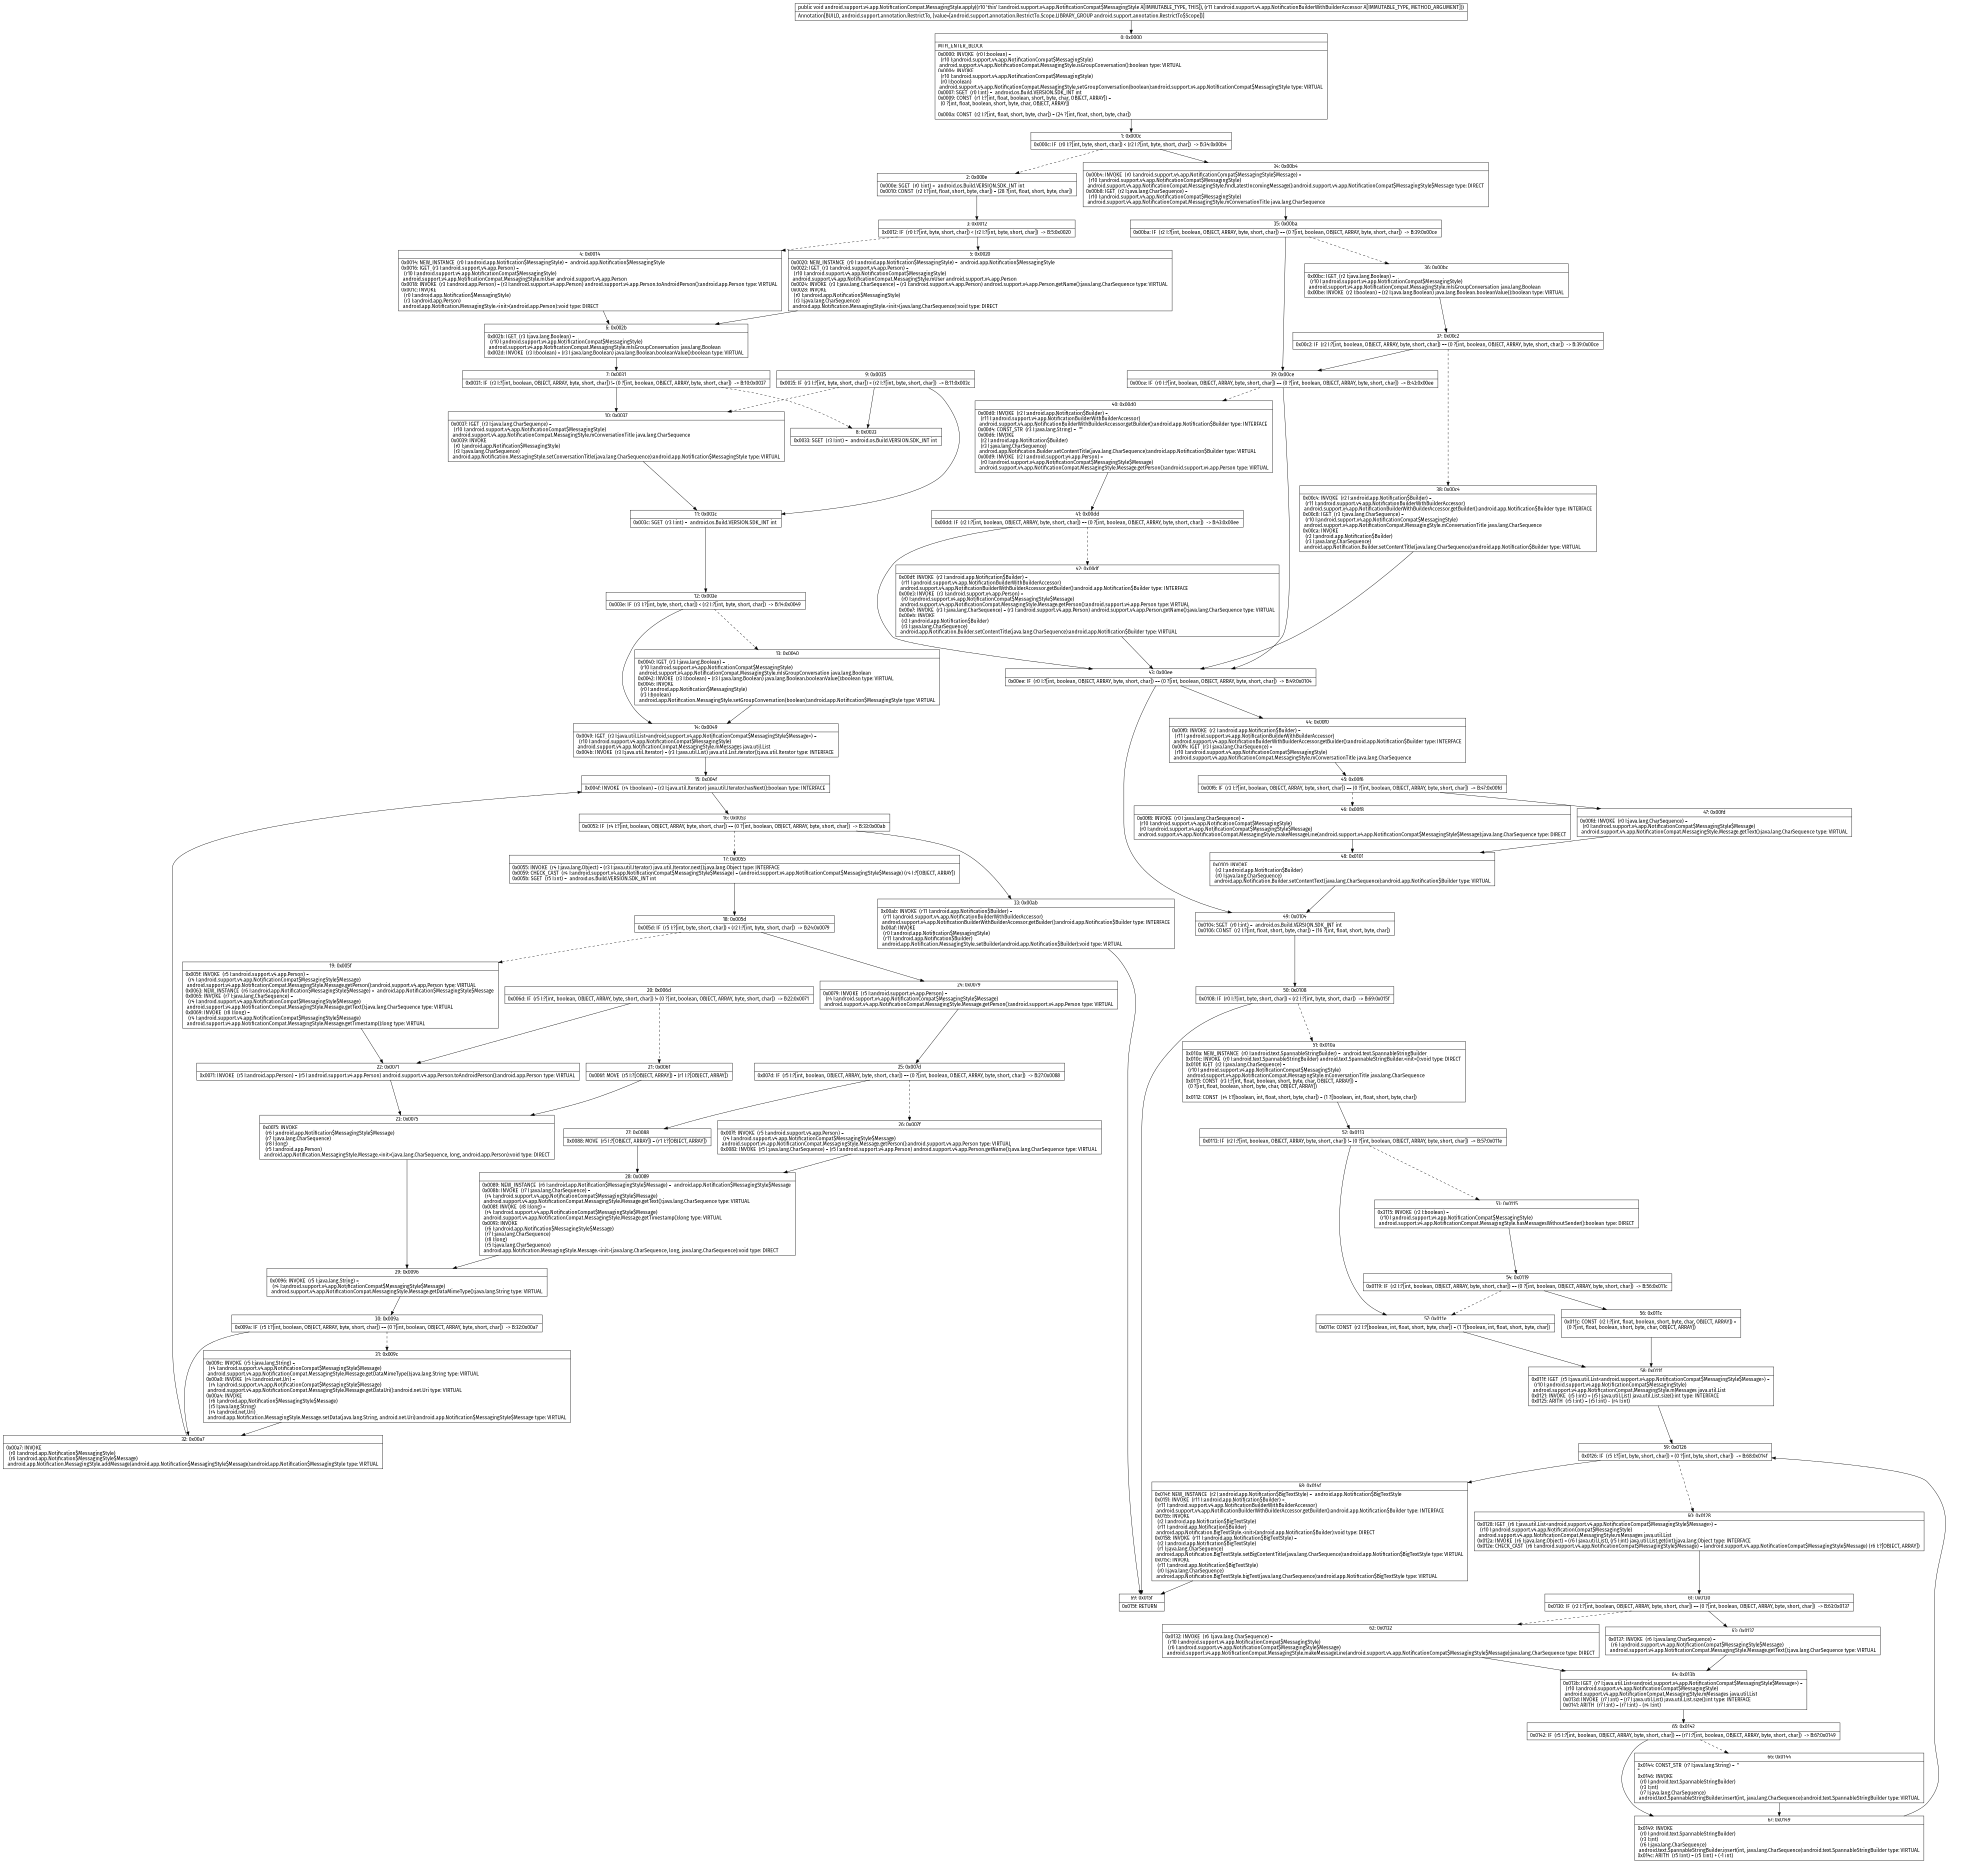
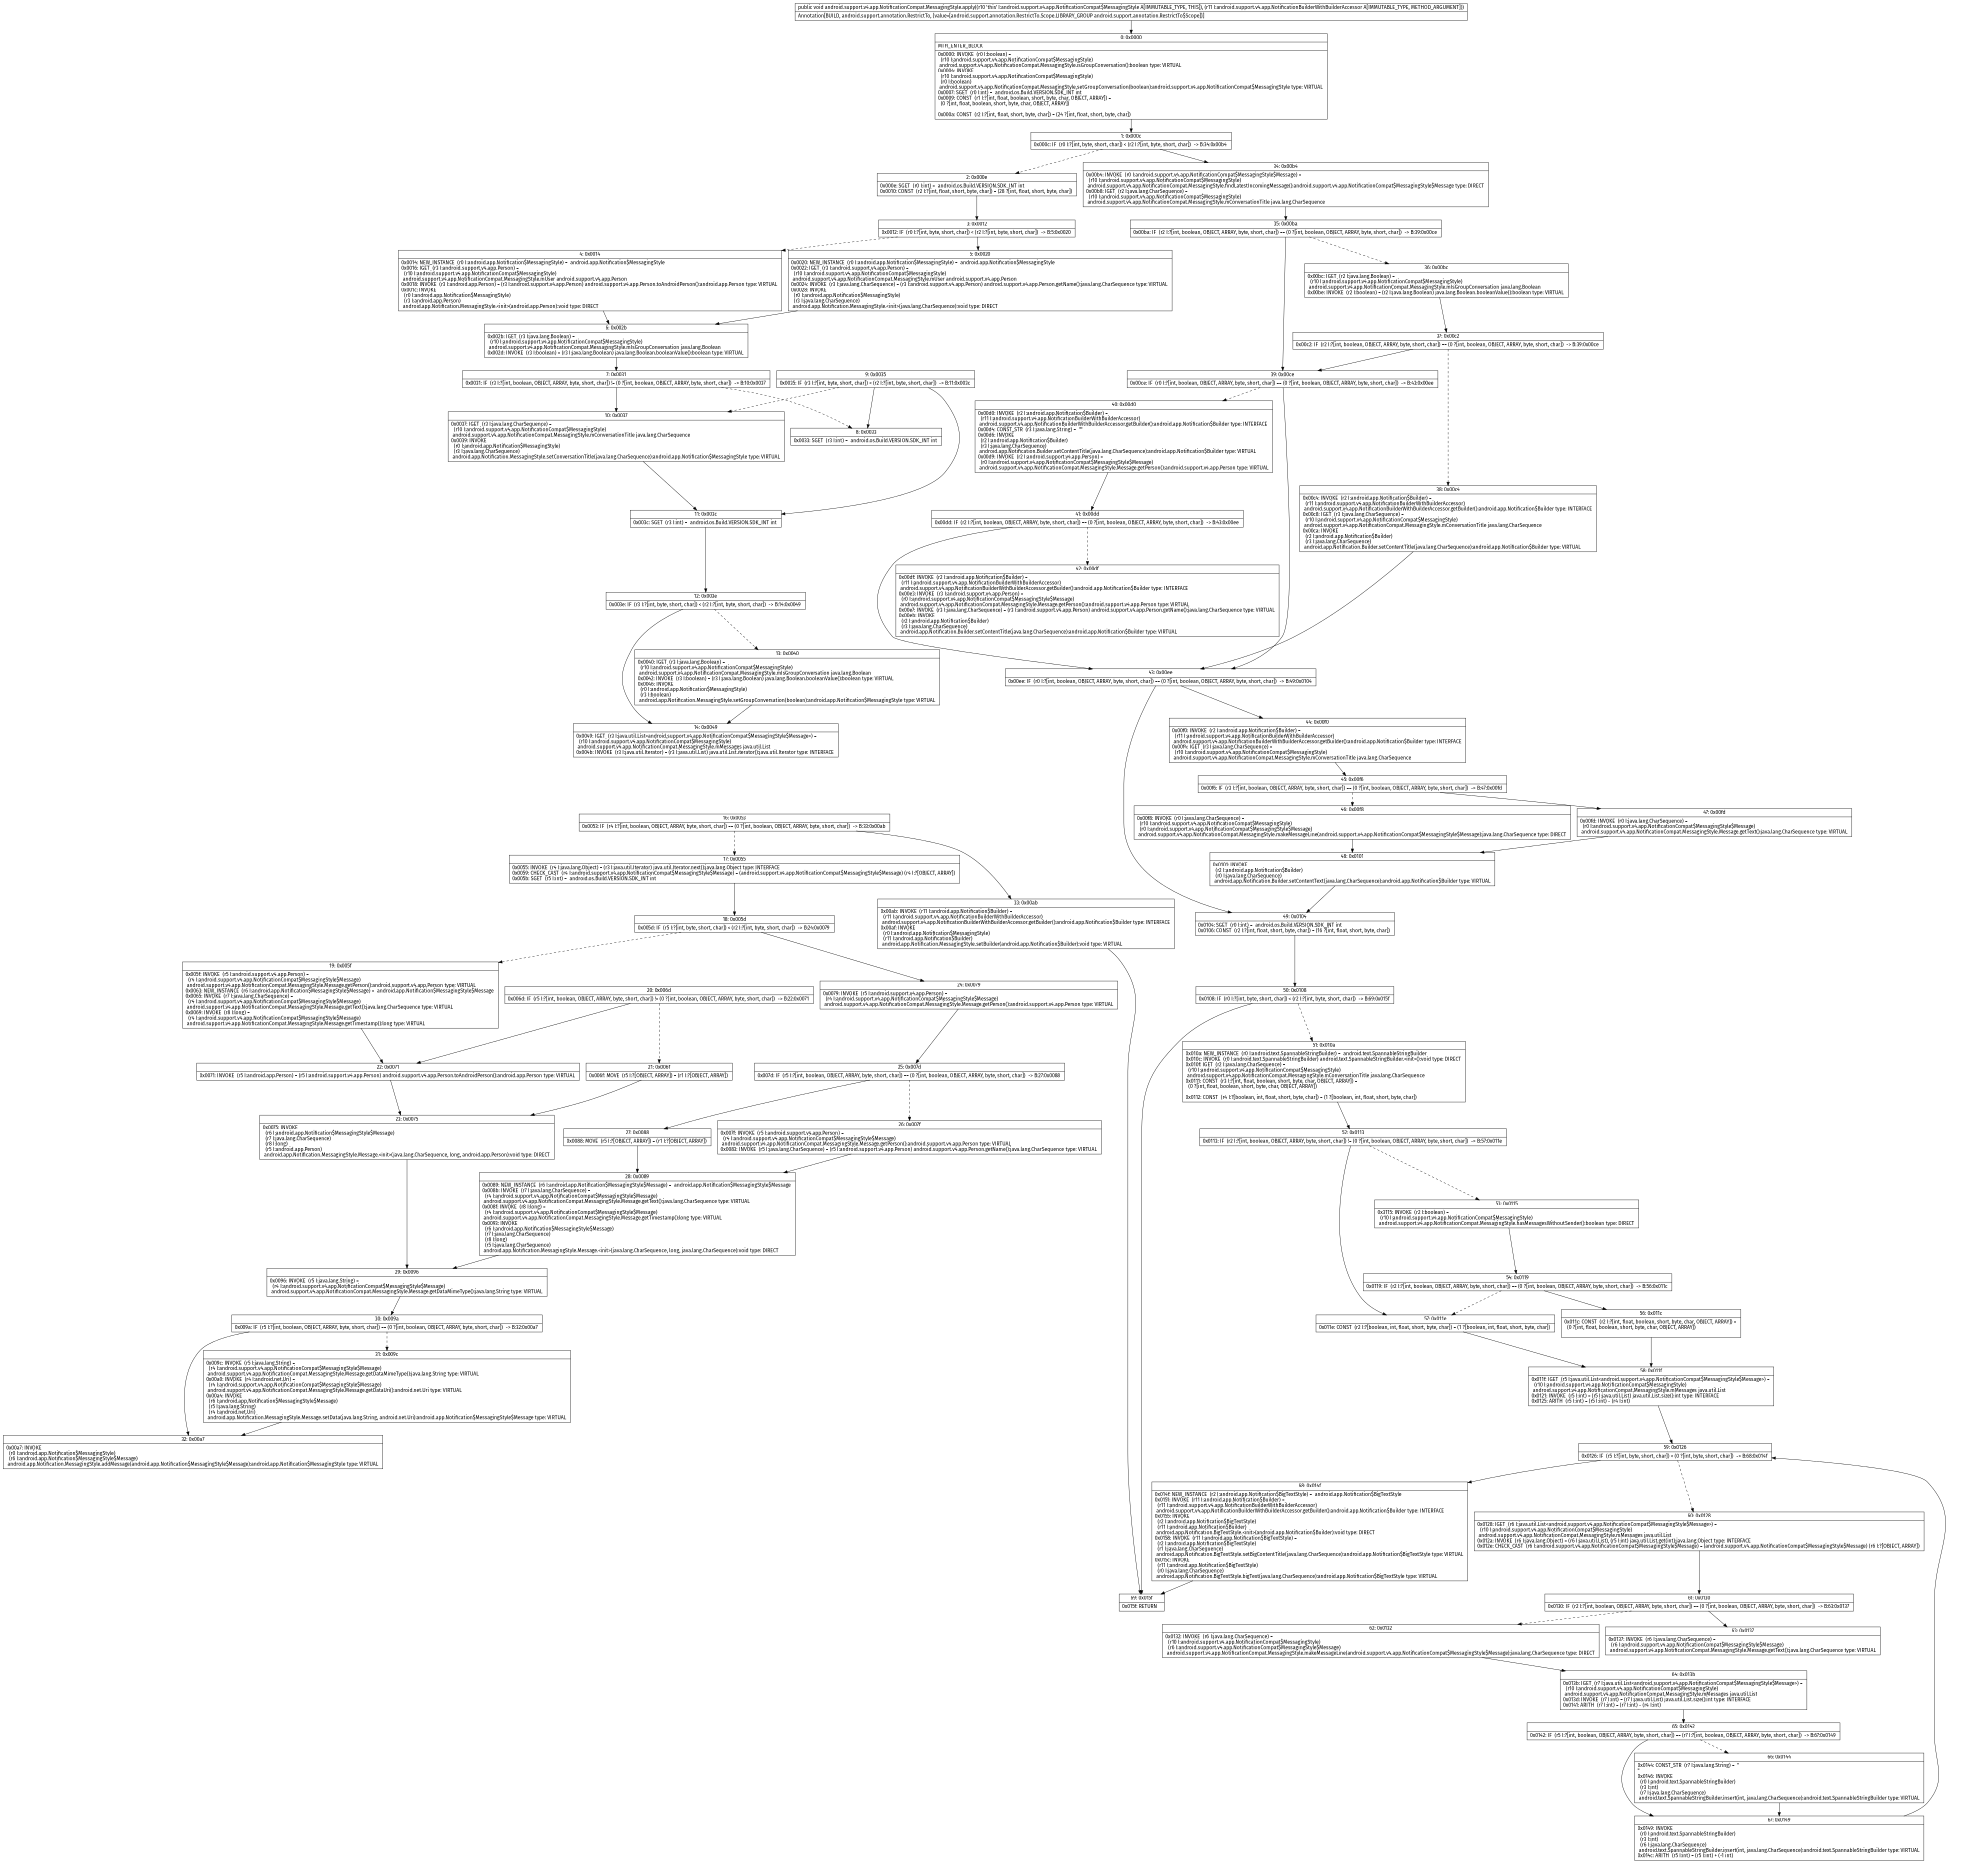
edge "42: 0x00df" -> "43: 0x00ee": removed
node "15: 0x004f": removed
edge "63: 0x0137" -> "64: 0x013b": removed
